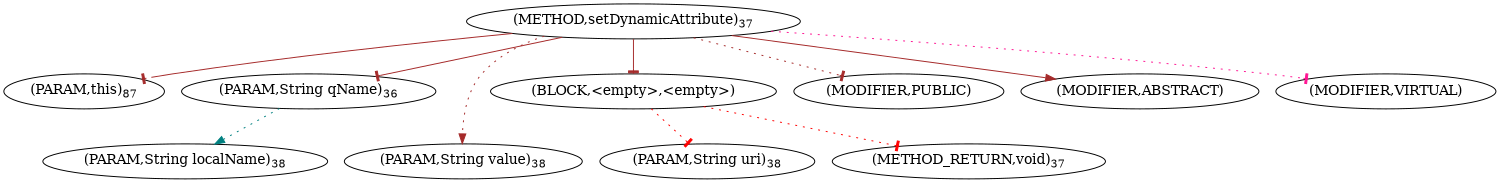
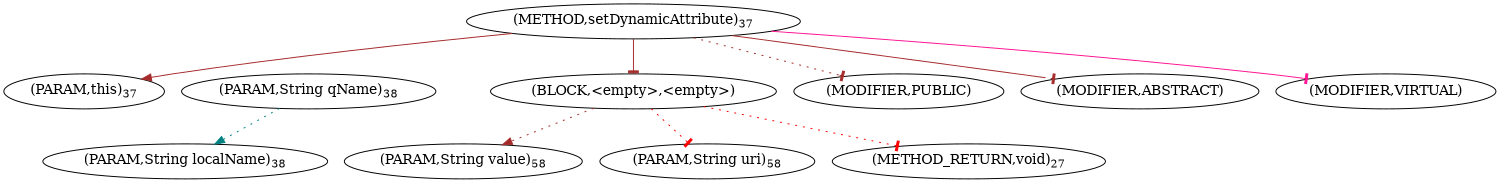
edge "(METHOD,setDynamicAttribute)" -> "(MODIFIER,VIRTUAL)": style dotted -> solid
edge "(METHOD,setDynamicAttribute)" -> "(PARAM,this)": arrowhead tee -> normal
edge "(METHOD,setDynamicAttribute)" -> "(PARAM,String qName)": removed
edge "(METHOD,setDynamicAttribute)" -> "(MODIFIER,ABSTRACT)": arrowhead normal -> tee
edge "(METHOD,setDynamicAttribute)" -> "(PARAM,String value)": now "(BLOCK,<empty>,<empty>)" -> "(PARAM,String value)"
node "(PARAM,this)": text "87" -> "37"
node "(PARAM,String qName)": text "36" -> "38"
node "(PARAM,String value)": text "38" -> "58"
node "(PARAM,String uri)": text "38" -> "58"
node "(METHOD_RETURN,void)": text "37" -> "27"
